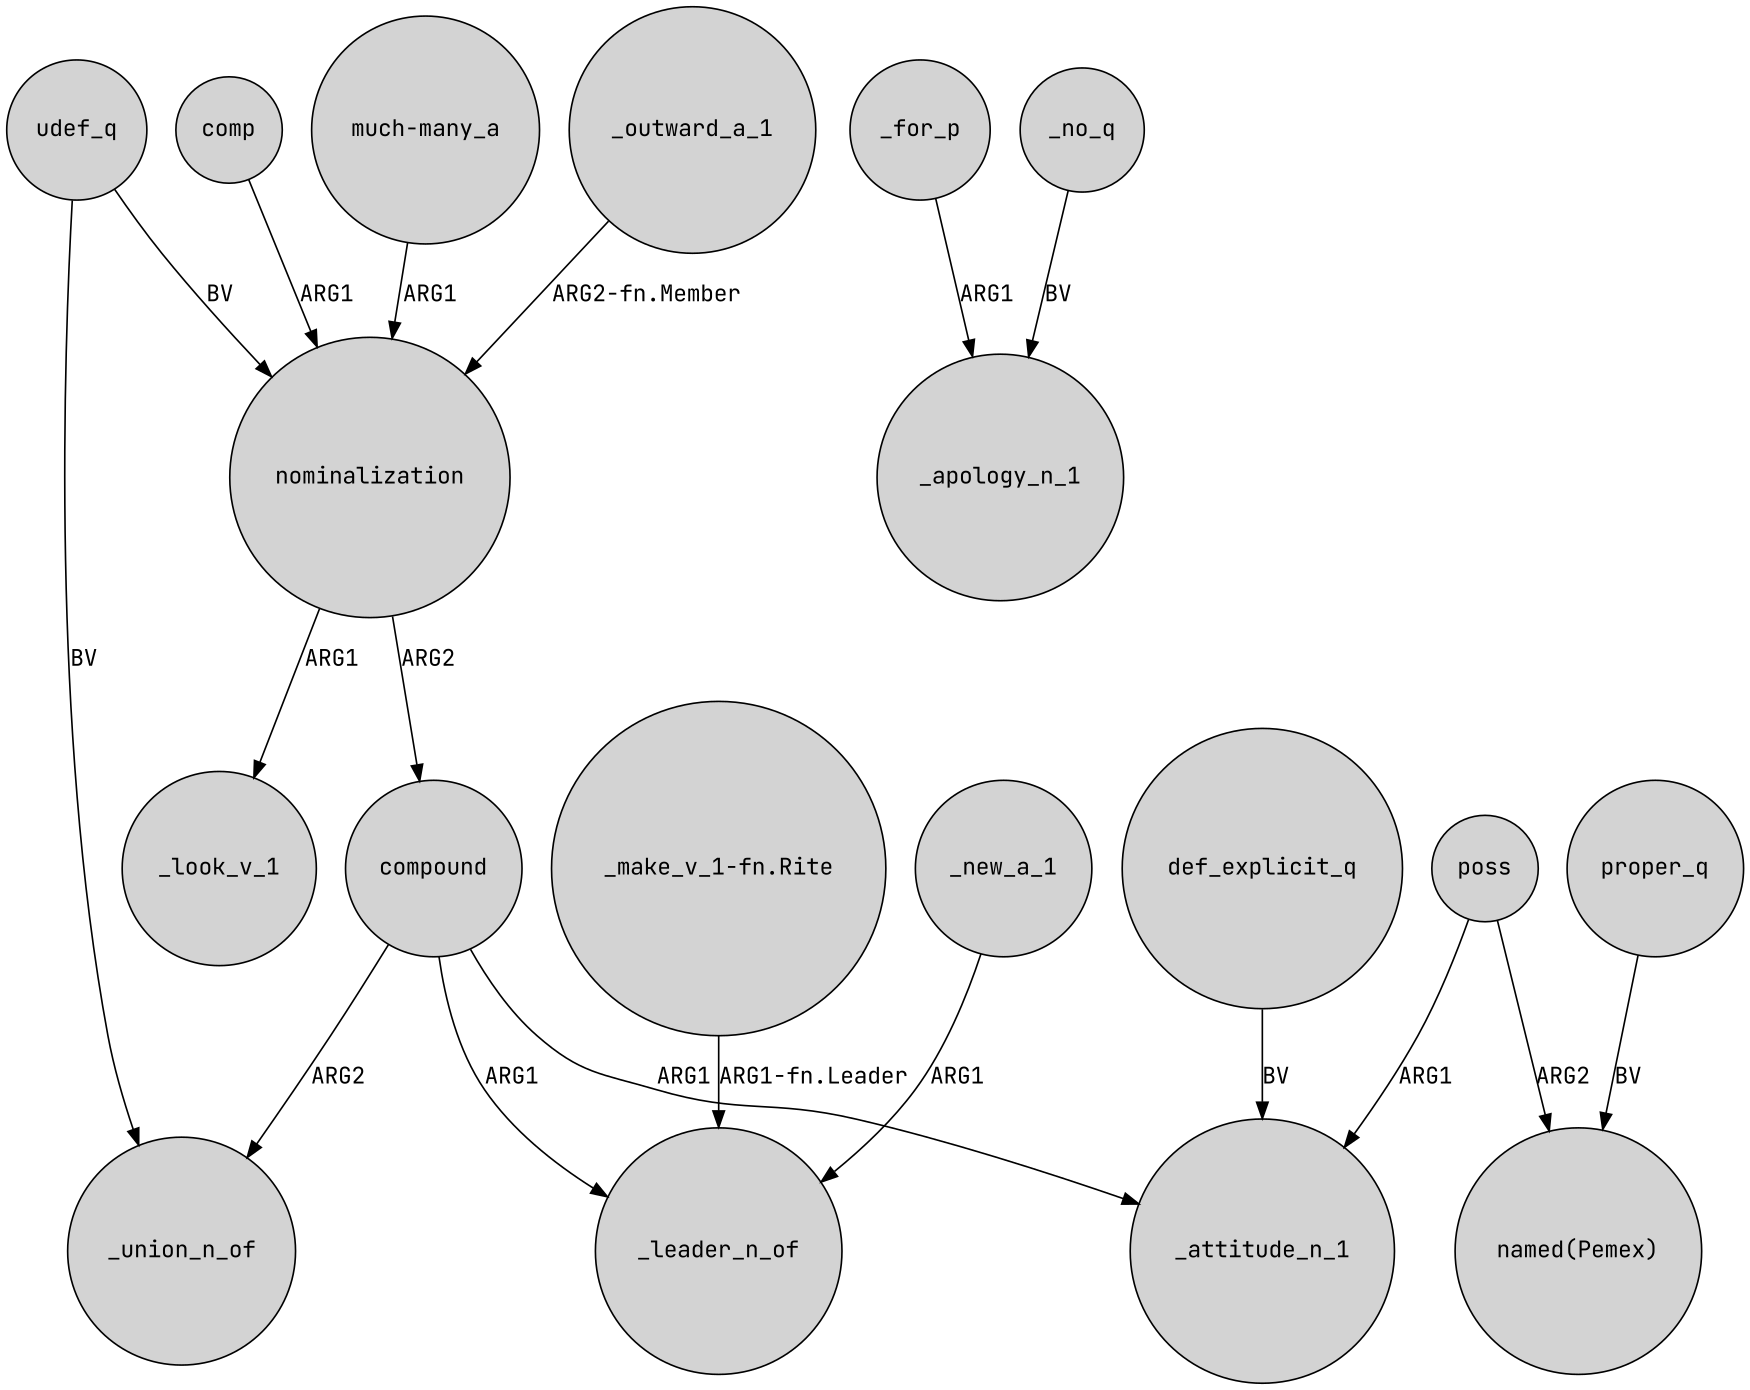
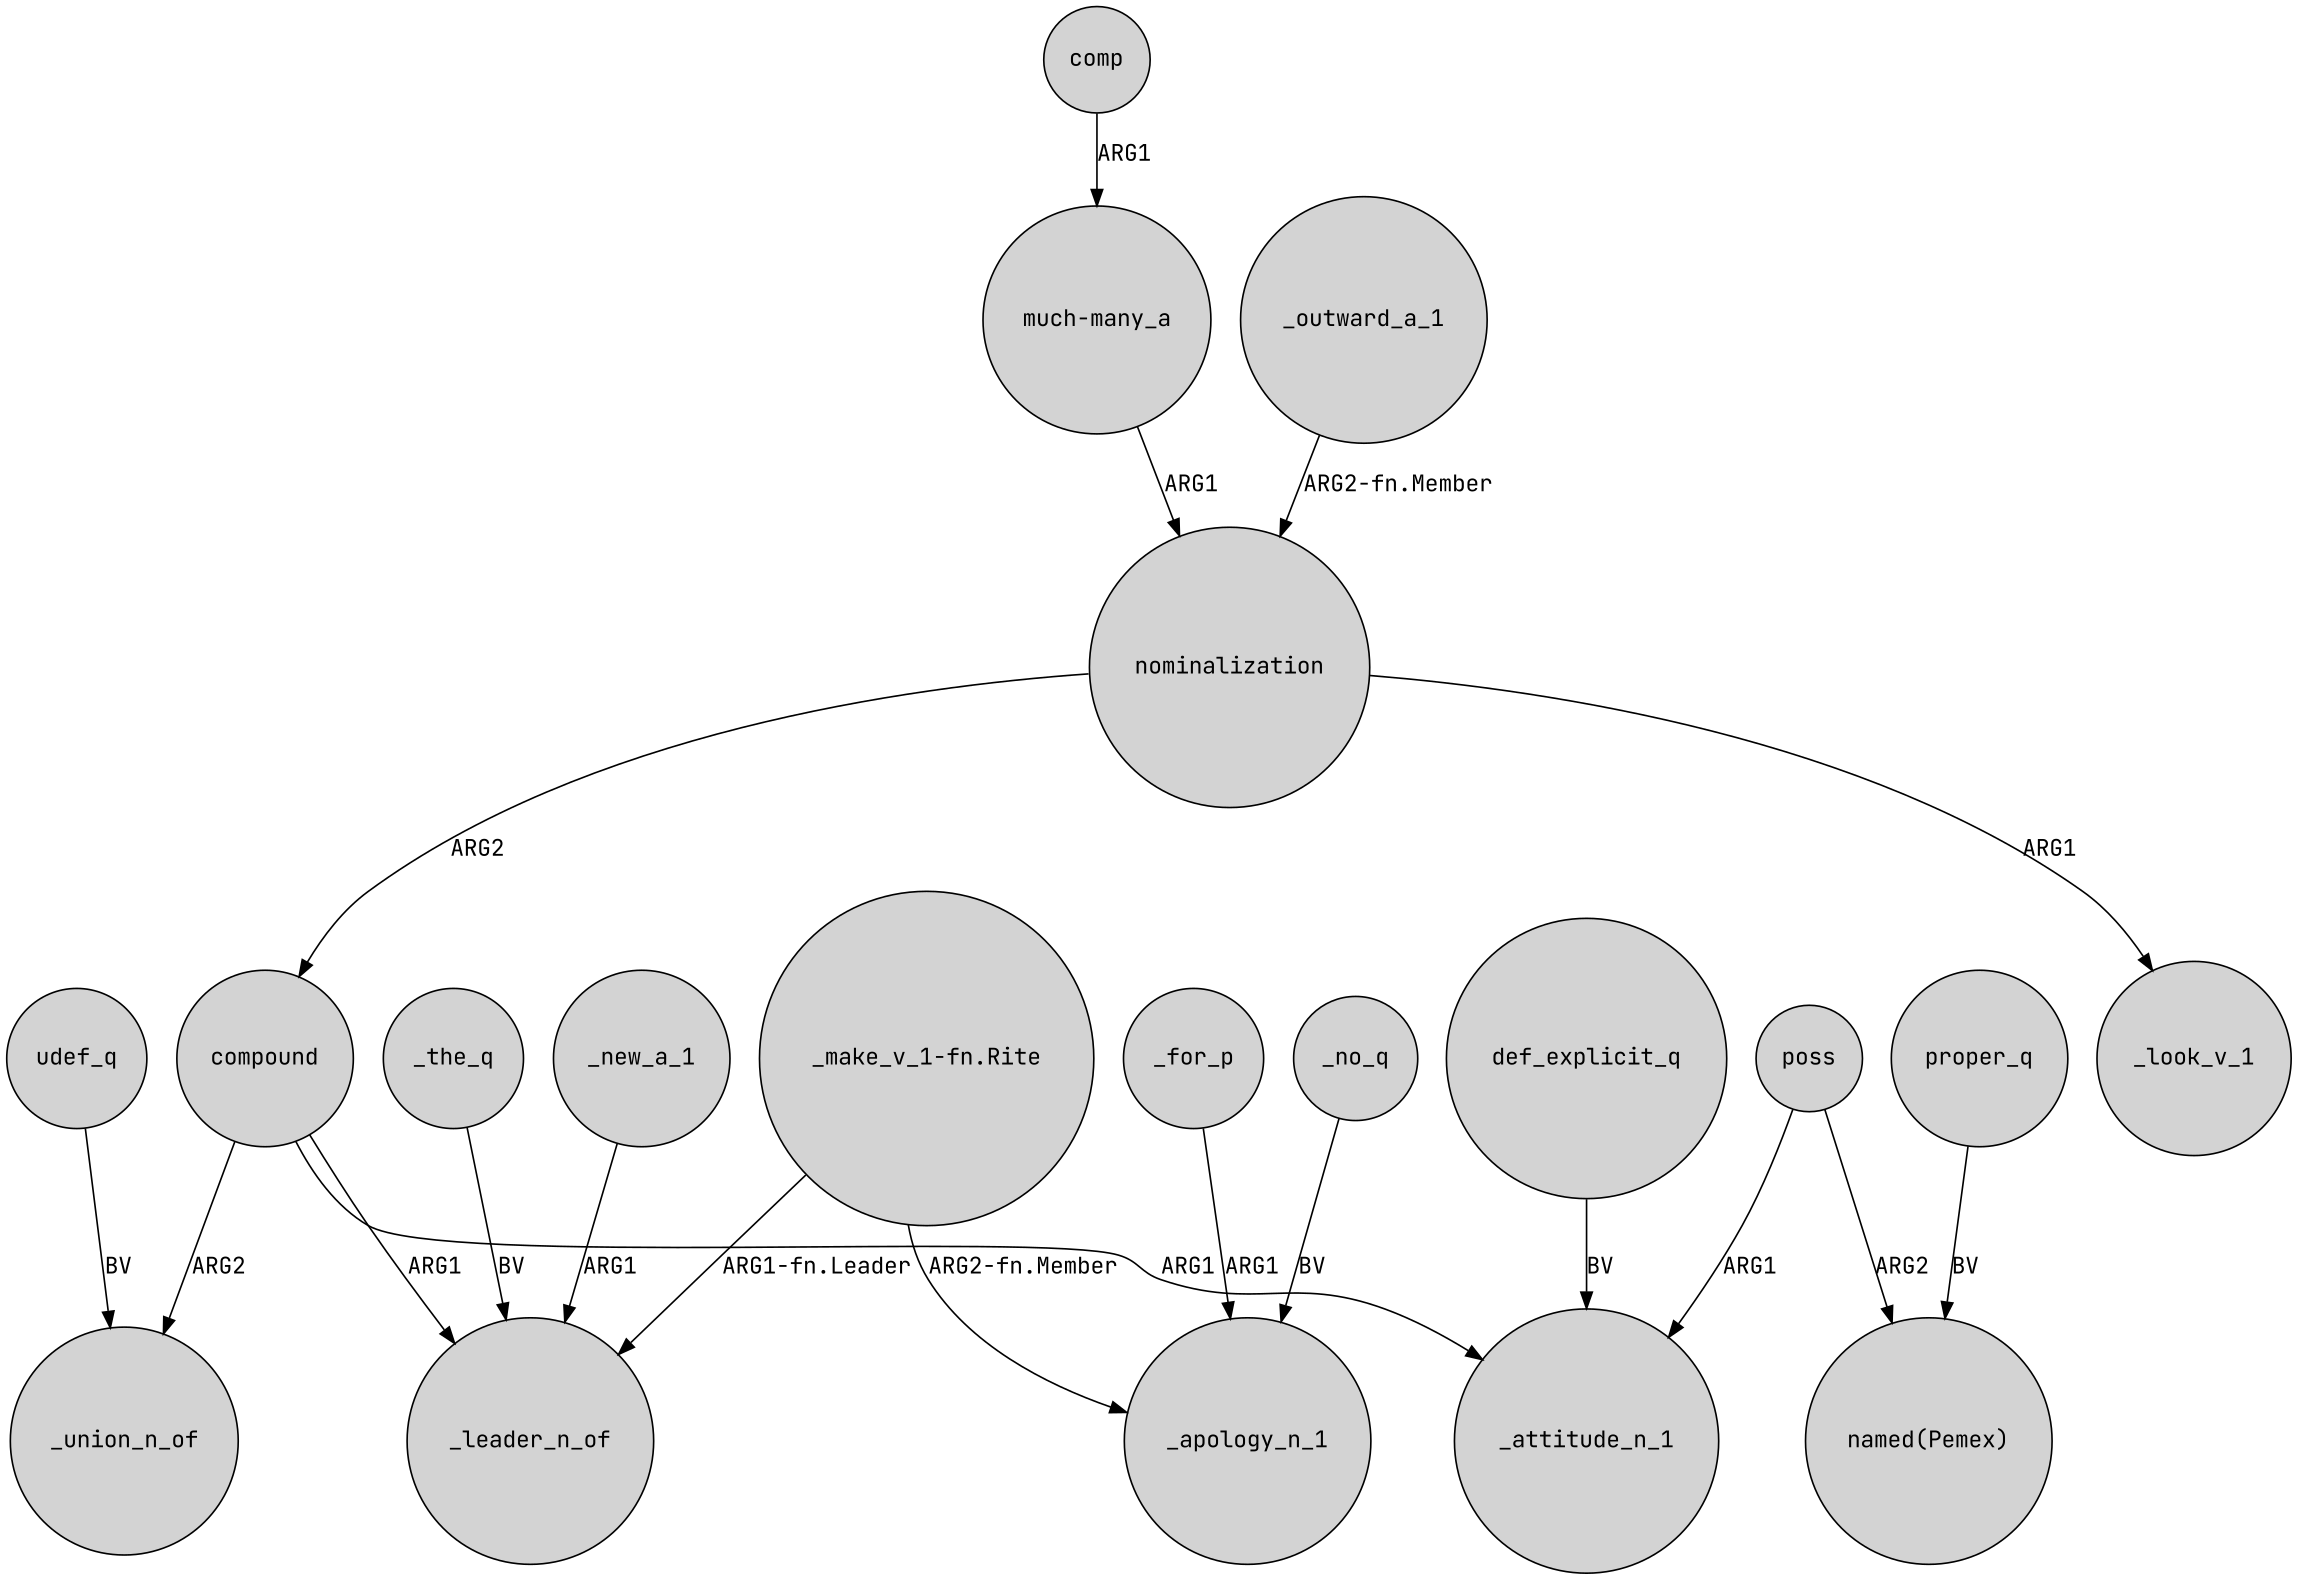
edge "comp" -> "nominalization": now "comp" -> "much-many_a"
edge "udef_q" -> "nominalization": removed, label "BV"
node "_the_q": added
edge "_make_v_1-fn.Rite" -> "_apology_n_1": added, label "ARG2-fn.Member"
